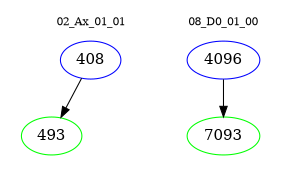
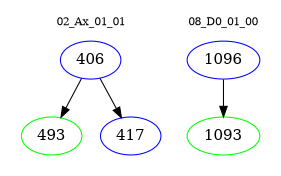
node "408": label "408" -> "406"
node "4096": label "4096" -> "1096"
node "417": added
node "7093": label "7093" -> "1093"
